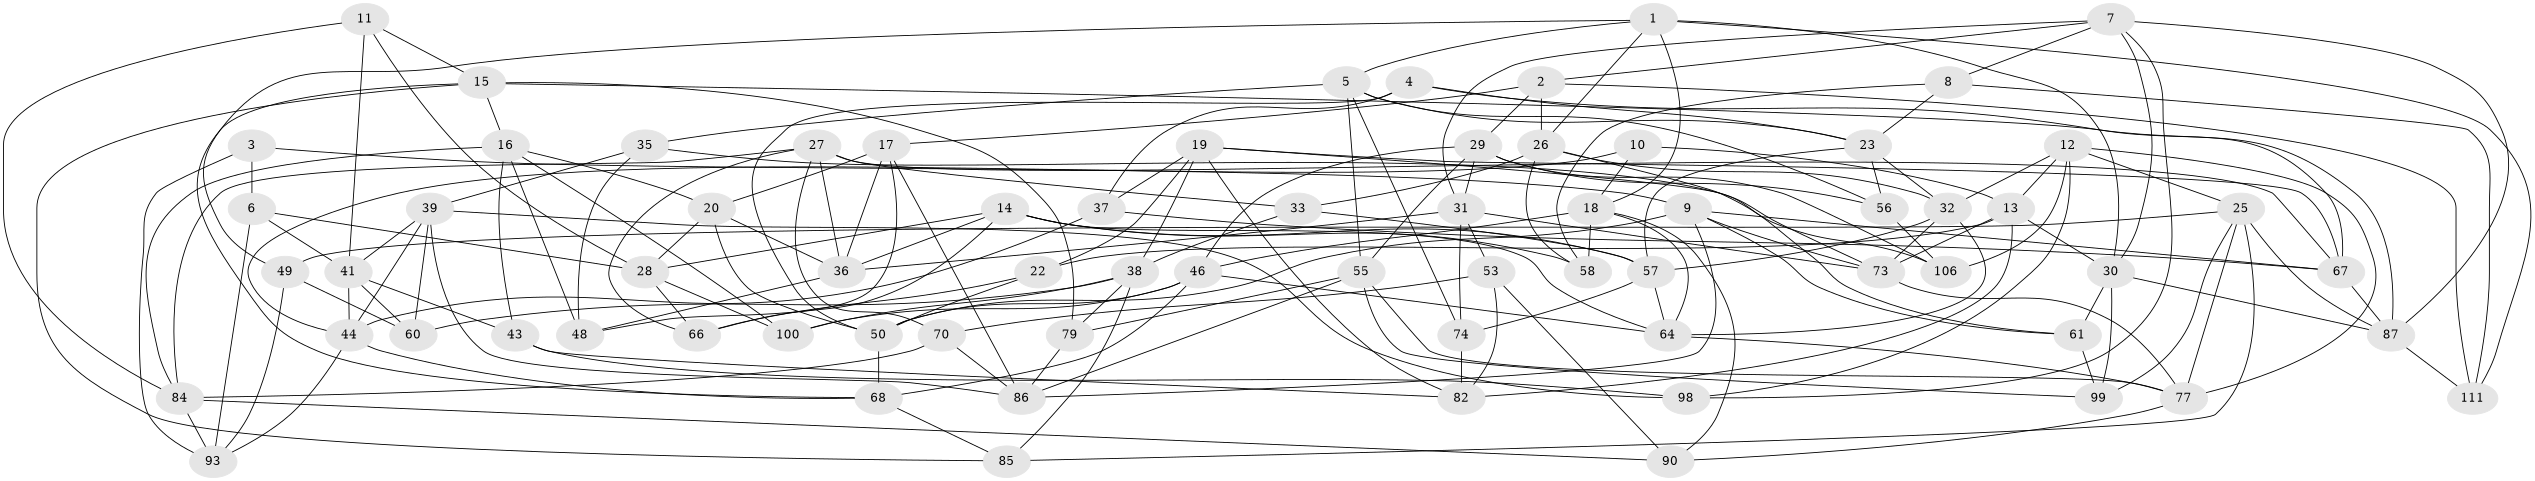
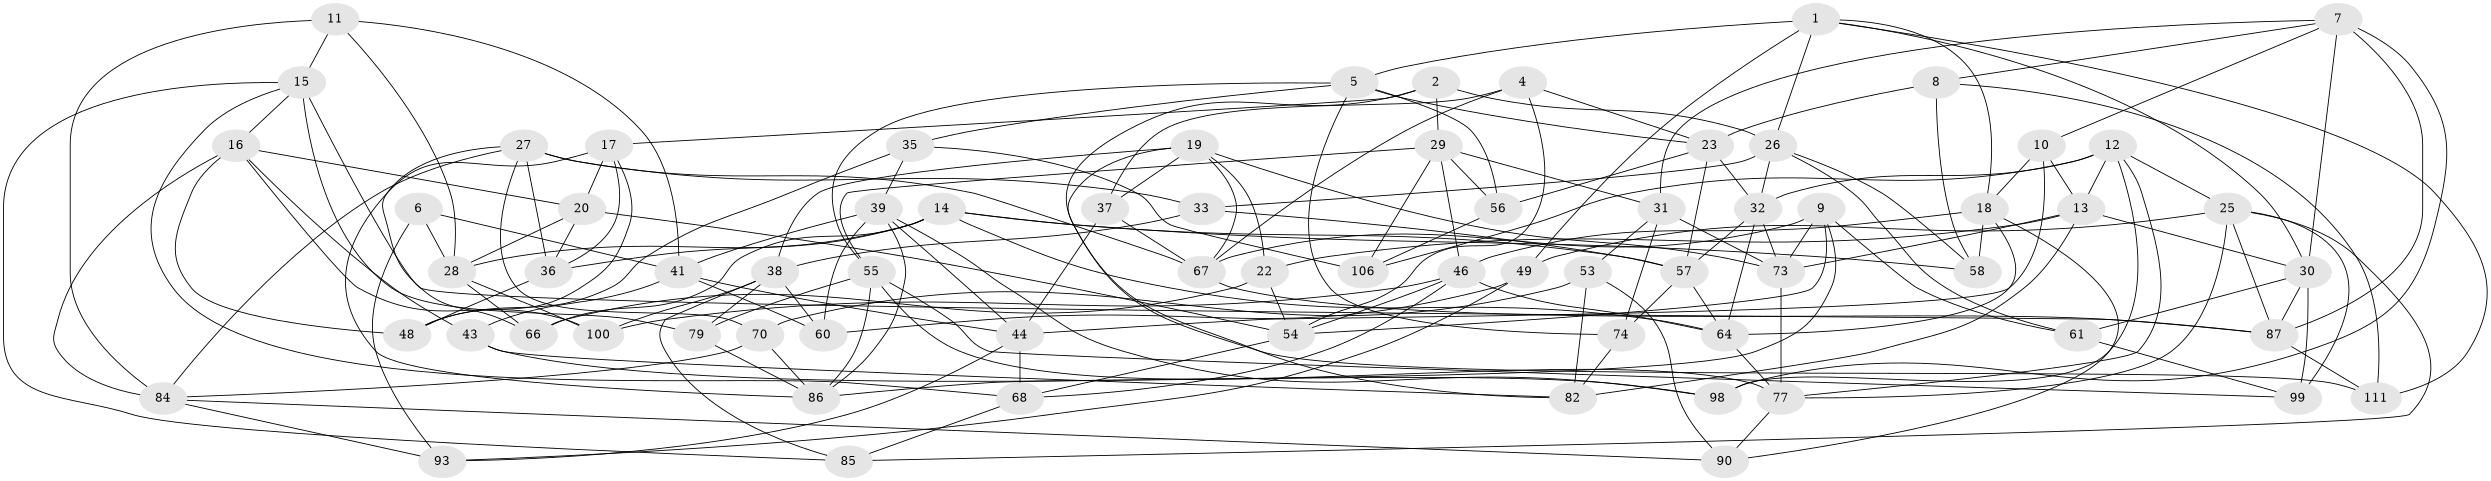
edge "7" -- "2": now "7" -- "10"
node "3": removed
edge "31" -- "36": removed
node "50": label "50" -> "54"
